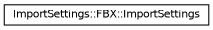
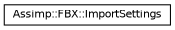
node "ImportSettings::FBX::ImportSettings": label "ImportSettings::FBX::ImportSettings" -> "Assimp::FBX::ImportSettings"
